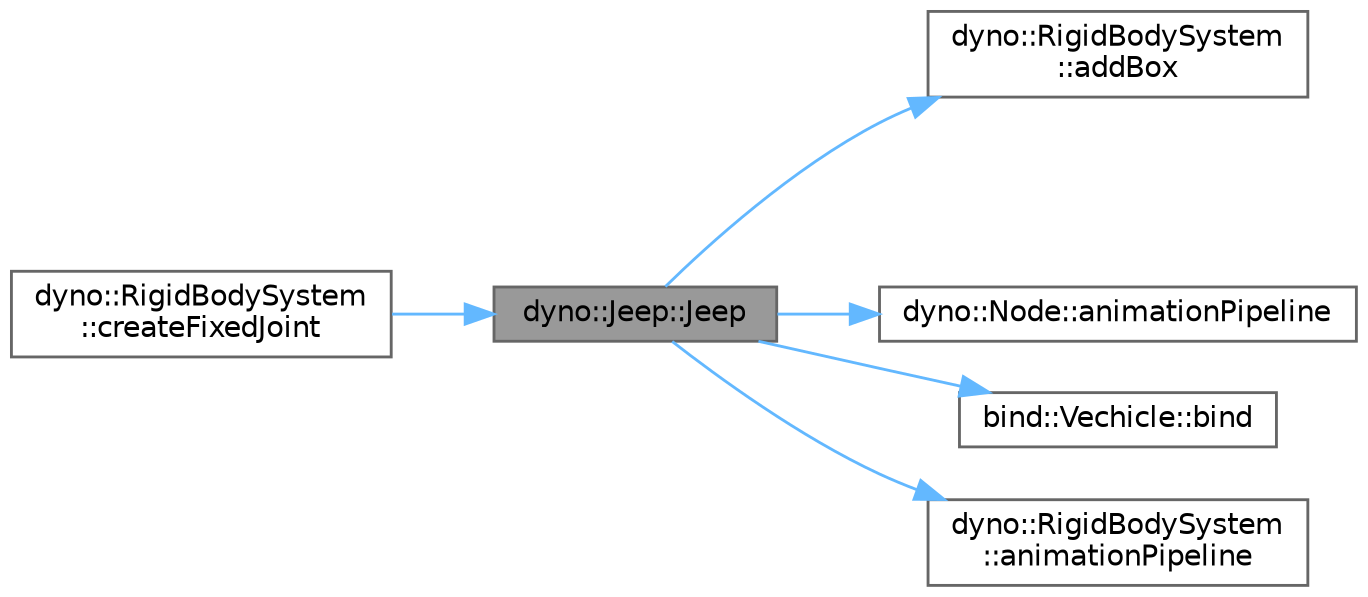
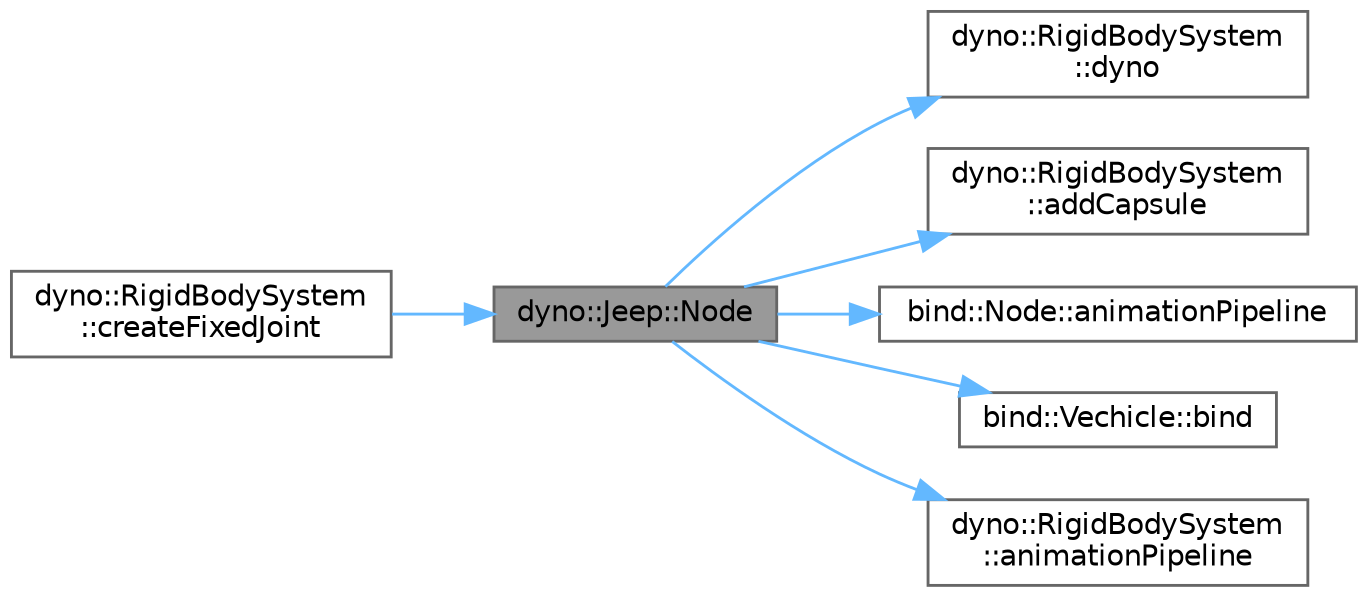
node "dyno::RigidBodySystem ::addBox": label "dyno::RigidBodySystem ::addBox" -> "dyno::RigidBodySystem ::dyno"
node "dyno::RigidBodySystem ::addCapsule": added
node "dyno::Jeep::Jeep": label "dyno::Jeep::Jeep" -> "dyno::Jeep::Node"
node "dyno::Node::animationPipeline": label "dyno::Node::animationPipeline" -> "bind::Node::animationPipeline"
